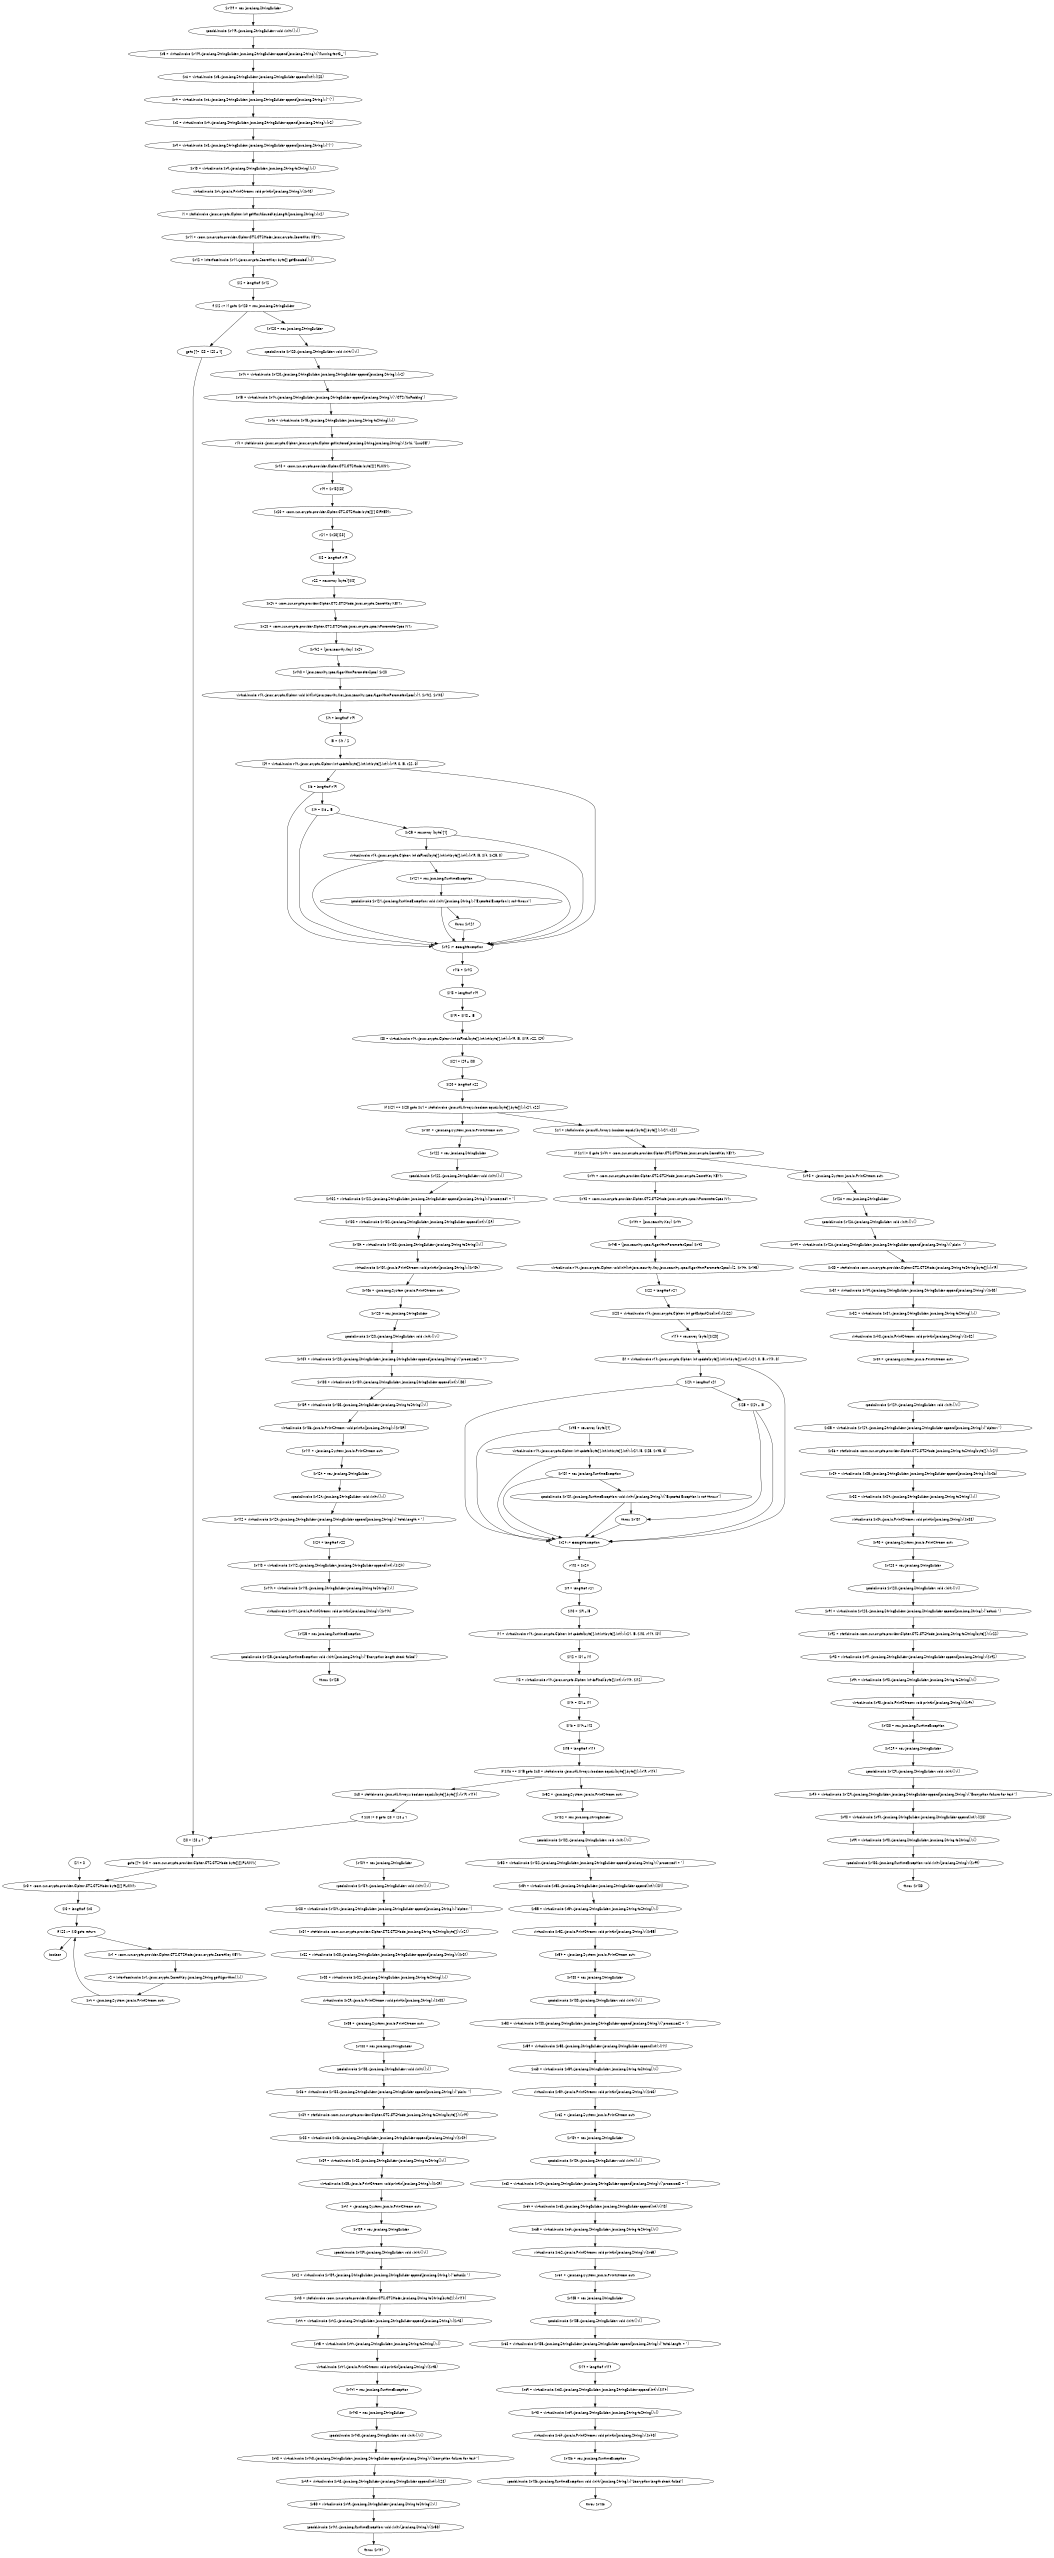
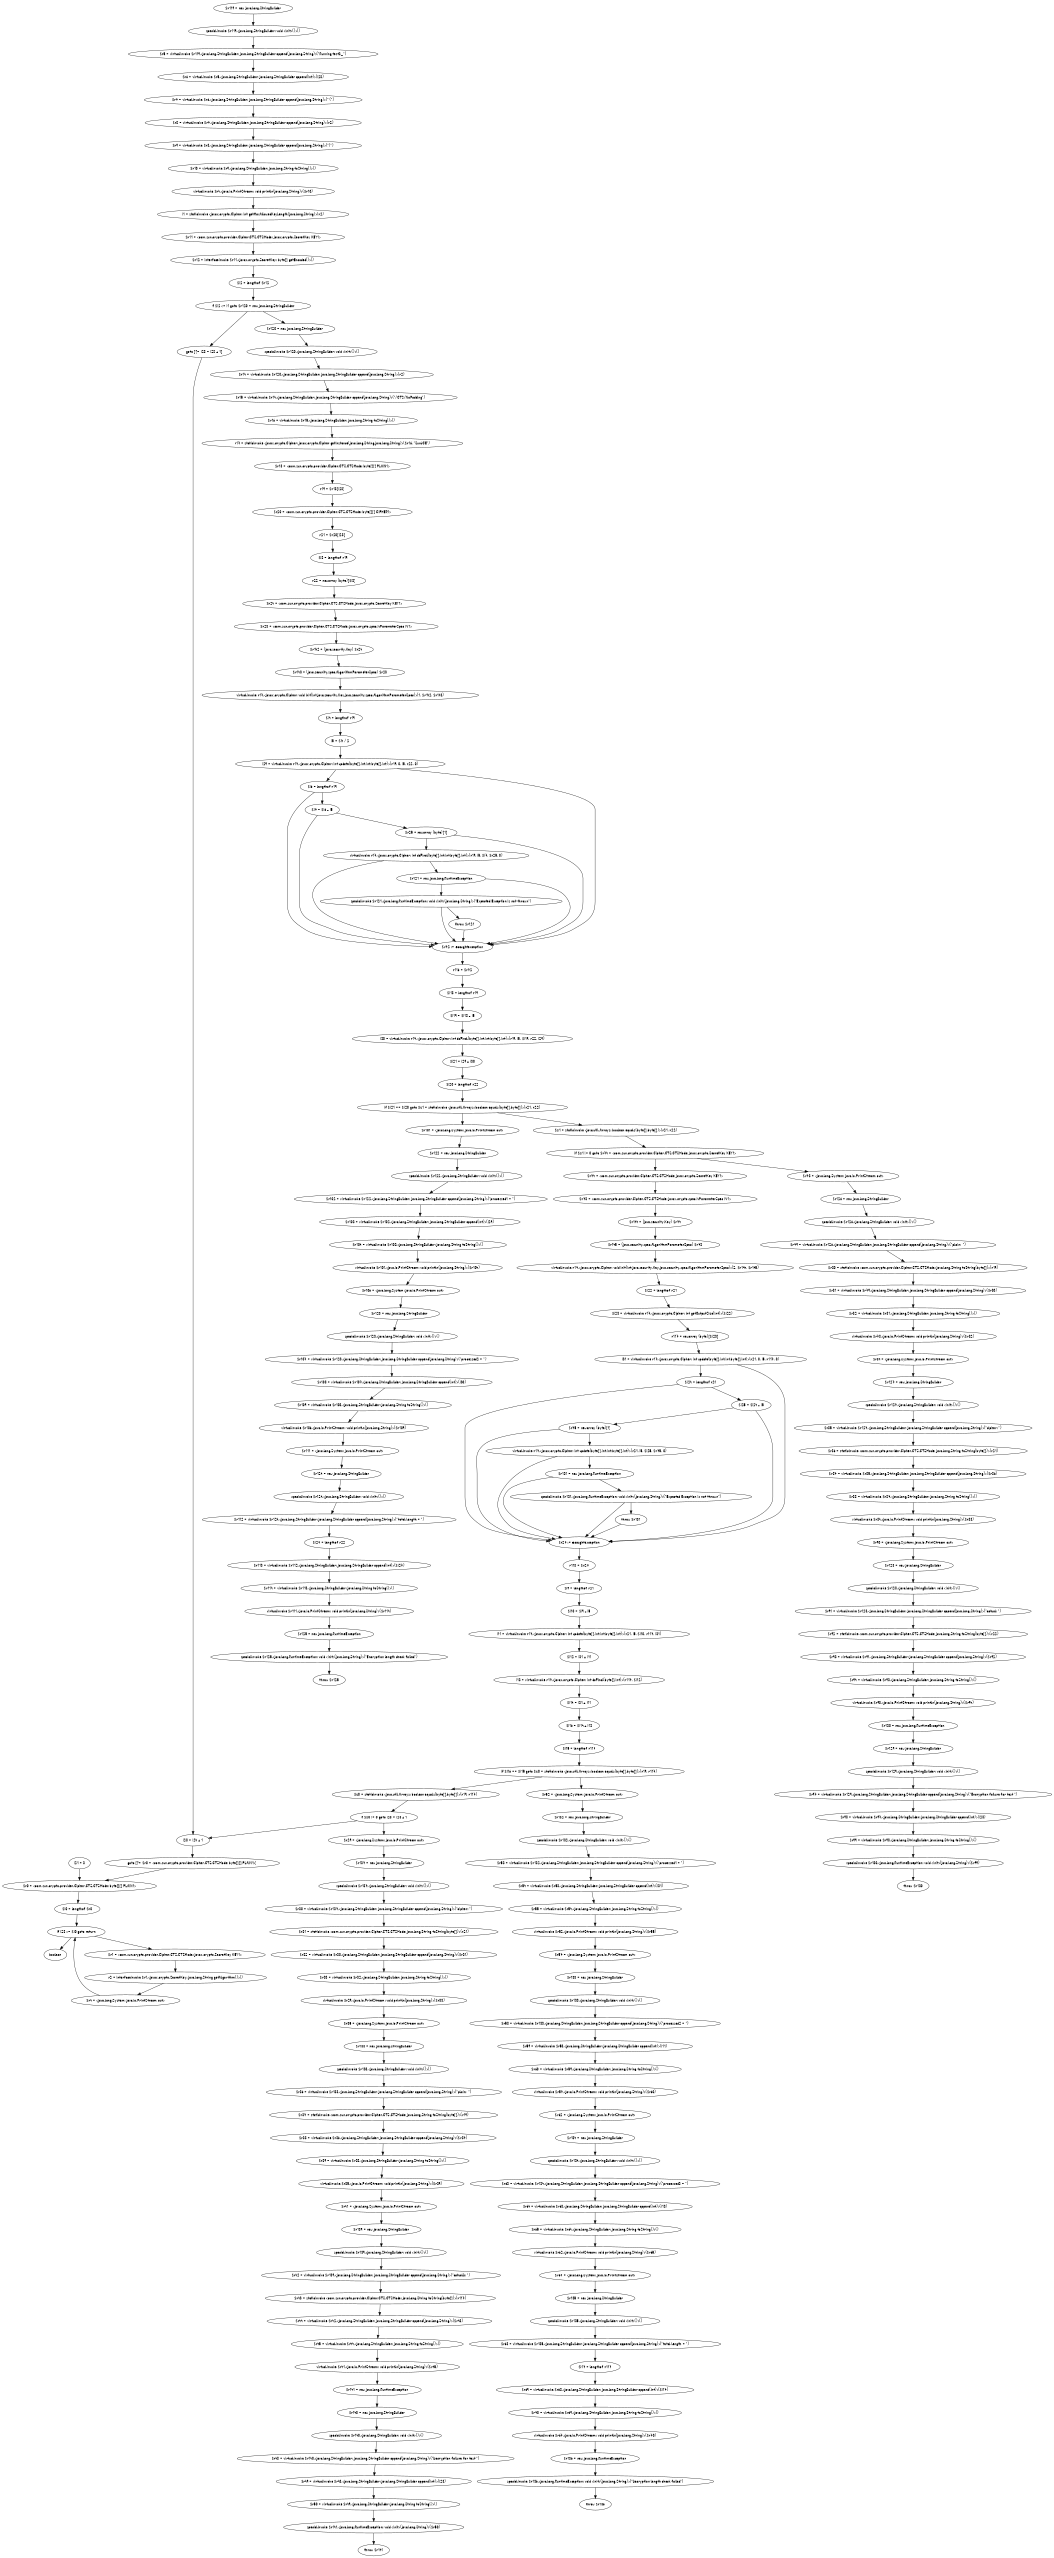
node "$r127 = new java.lang.StringBuilder": added
edge "$i25 = $i24 - i5" -> "throw $r131": now "$i25 = $i24 - i5" -> "$r75 = newarray (byte)[1]"
node "i28 = i28 + 1": label "i28 = i28 + 1" -> "i28 = i24 + 1"
node "$r29 = <java.lang.System: java.io.PrintStream out>": added
